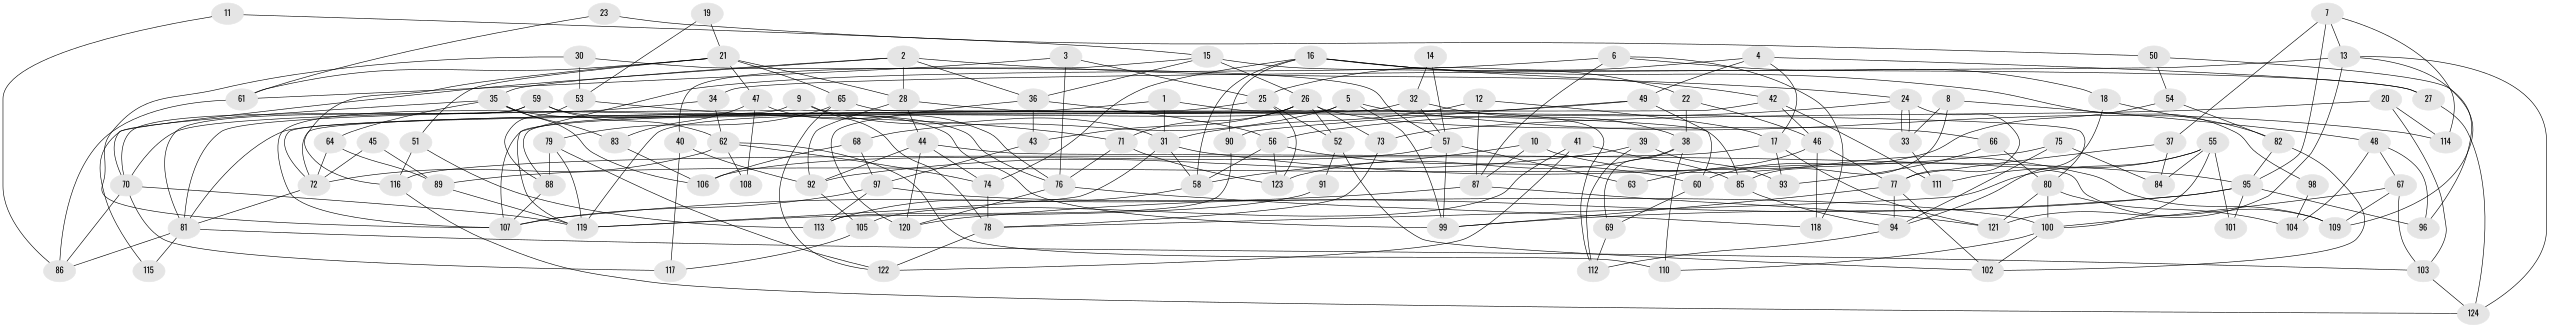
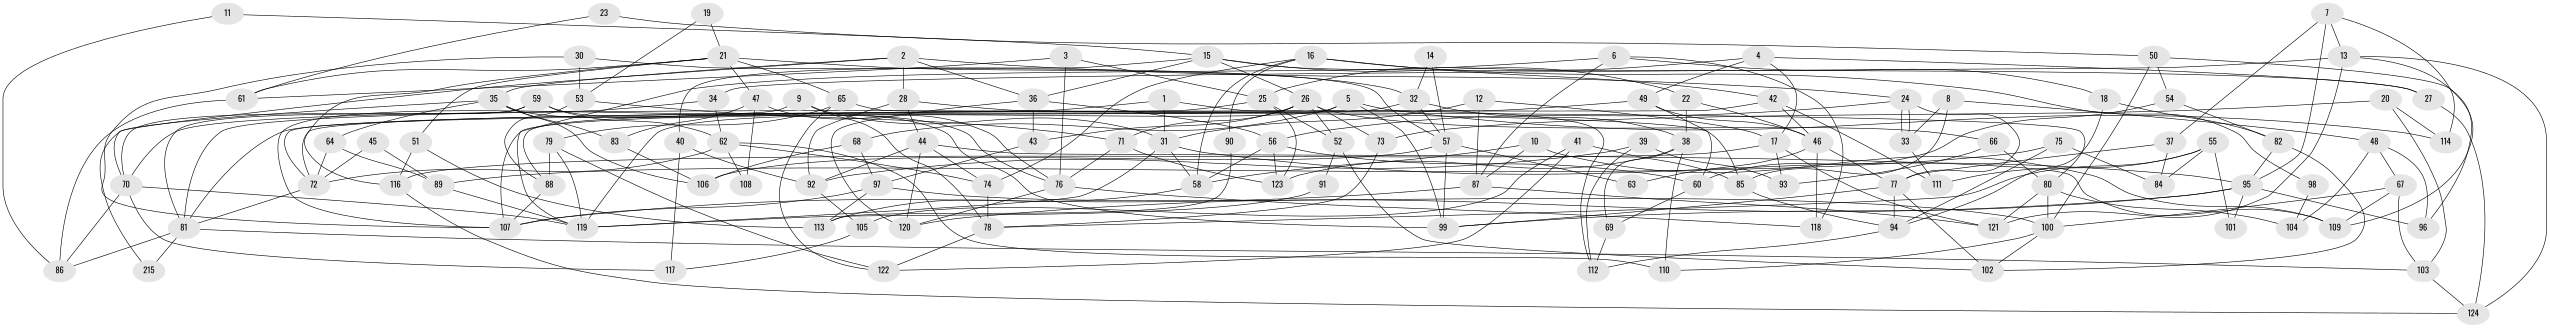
edge "16" -- "22": now "15" -- "22"
edge "21" -- "28": now "21" -- "32"
edge "49" -- "90": now "49" -- "46"
edge "55" -- "100": now "50" -- "100"
node "115": label "115" -> "215"
